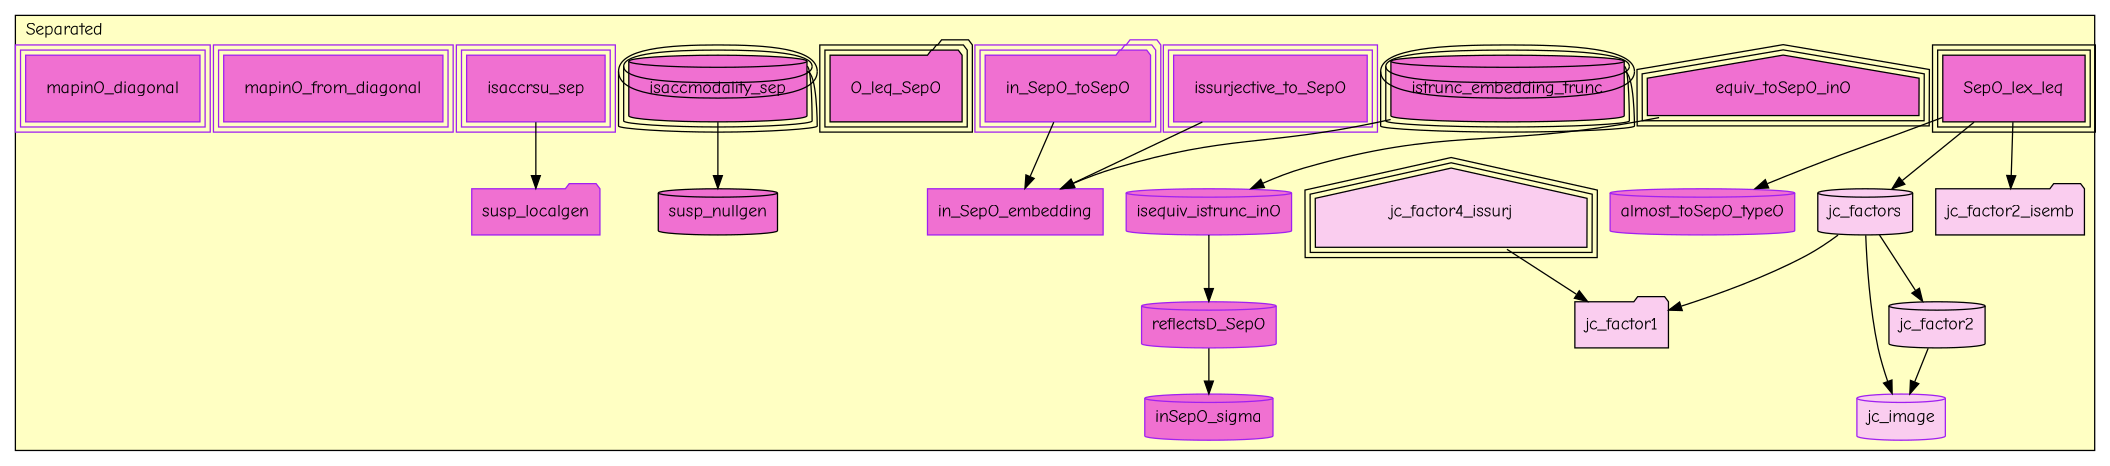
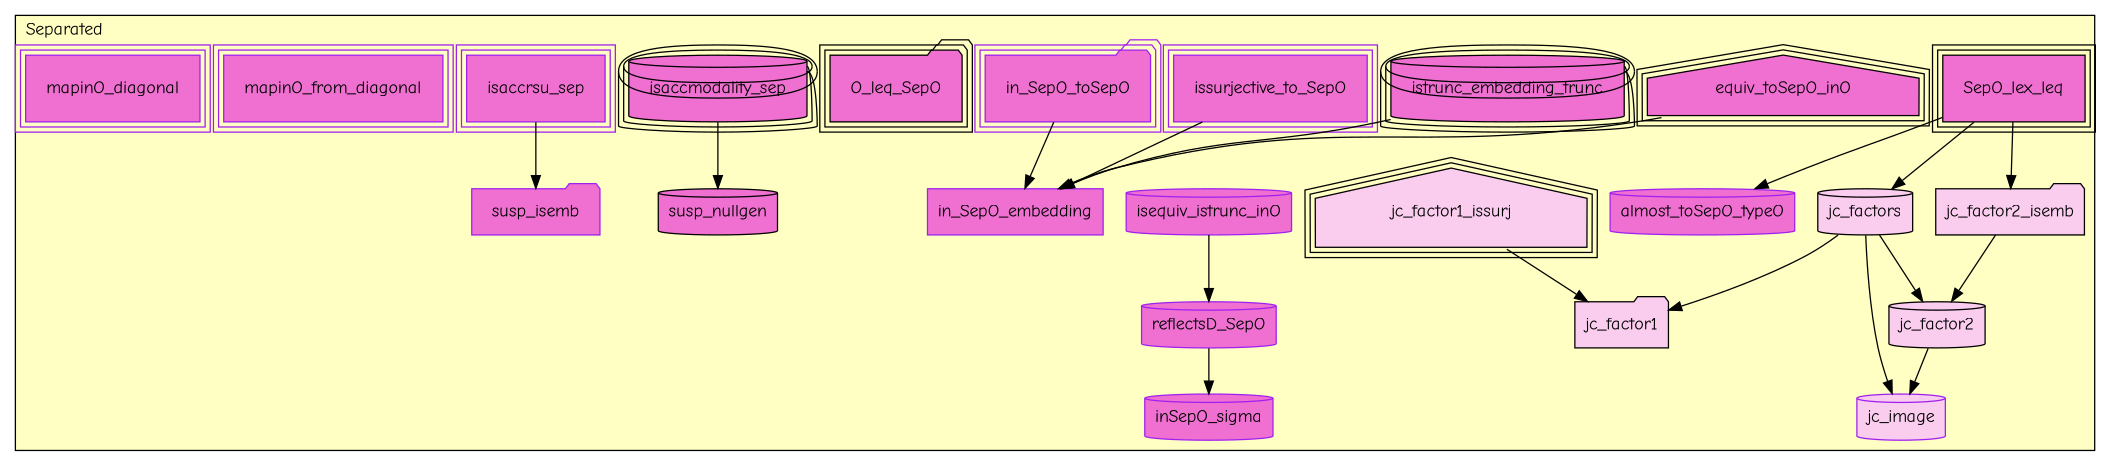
edge "equiv_toSepO_inO" -> "isequiv_istrunc_inO": now "equiv_toSepO_inO" -> "in_SepO_embedding"
node "susp_localgen": label "susp_localgen" -> "susp_isemb"
node "jc_factor4_issurj": label "jc_factor4_issurj" -> "jc_factor1_issurj"
edge "jc_factor2_isemb" -> "jc_factor2": added
